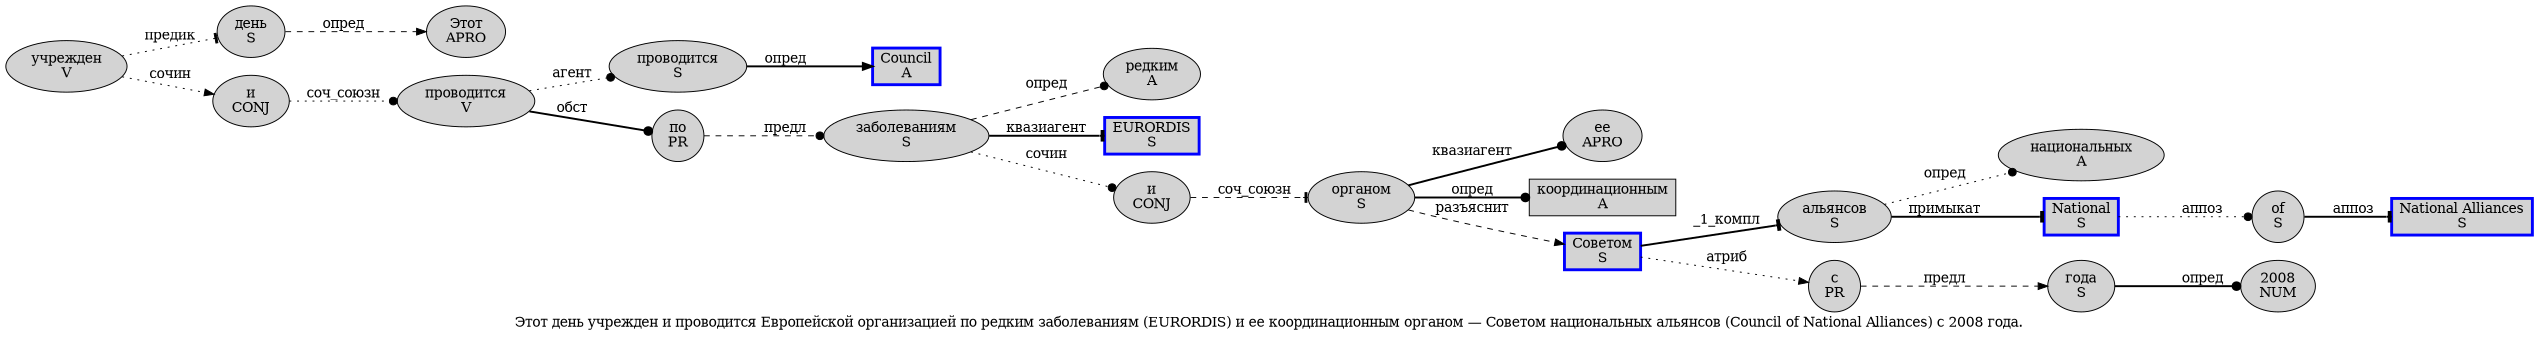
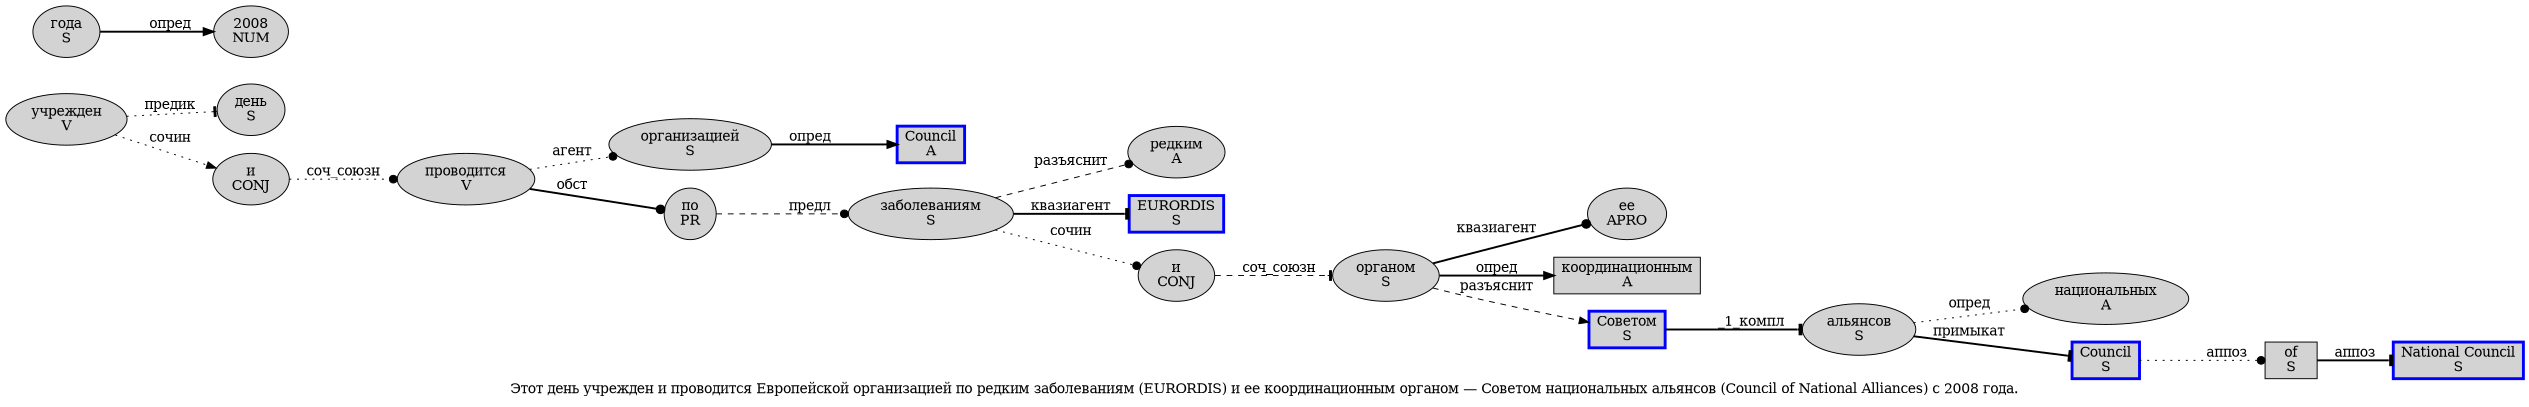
node "Этот APRO": removed
node "проводится S": label "проводится S" -> "организацией S"
edge "заболеваниям S" -> "редким A": label "опред" -> "разъяснит"
edge "органом S" -> "координационным A": arrowhead dot -> normal
node "National S": label "National S" -> "Council S"
node "of S": shape ellipse -> box
node "National Alliances S": label "National Alliances S" -> "National Council S"
node "с PR": removed
edge "года S" -> "2008 NUM": arrowhead dot -> normal
